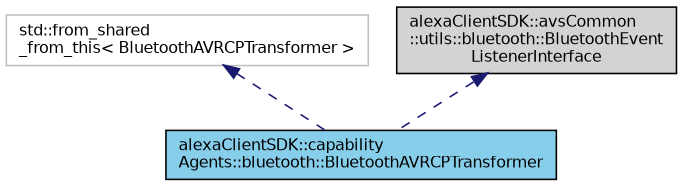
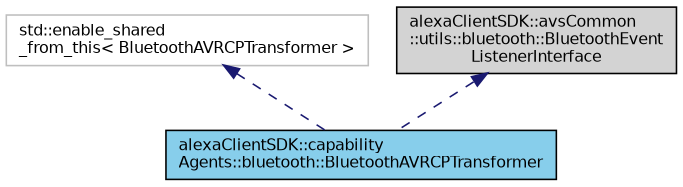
node "std::from_shared _from_this< BluetoothAVRCPTransformer >": label "std::from_shared _from_this< BluetoothAVRCPTransformer >" -> "std::enable_shared _from_this< BluetoothAVRCPTransformer >"
